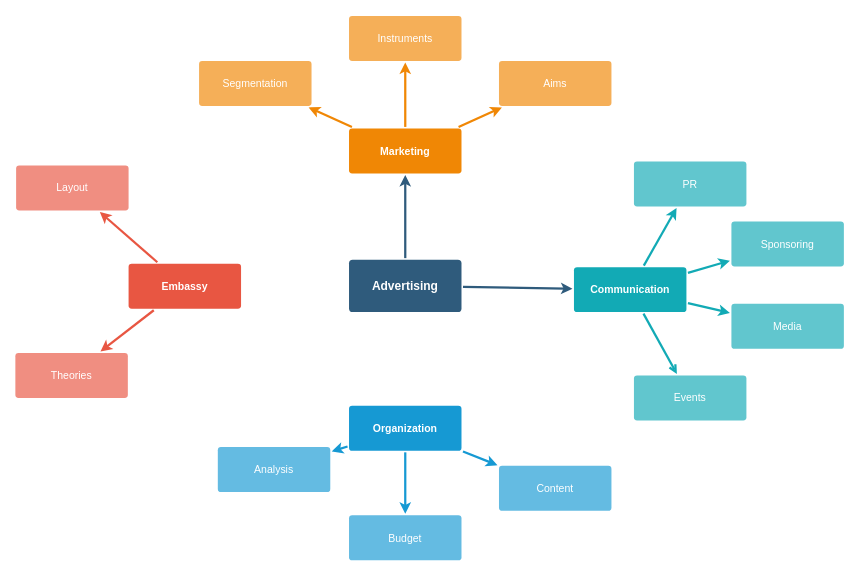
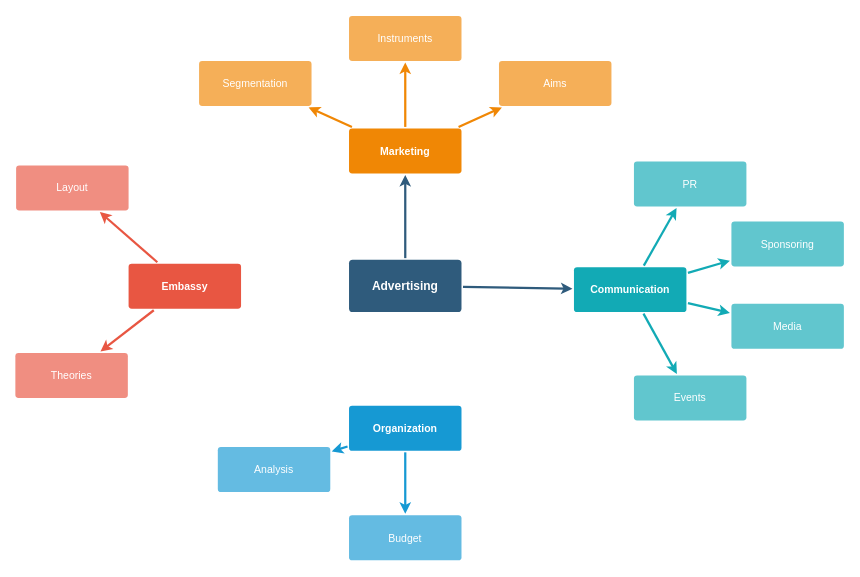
edge "Communication" -> "Events": arrowhead open -> classic
edge "Organization" -> "Content": removed
node "Content": removed
